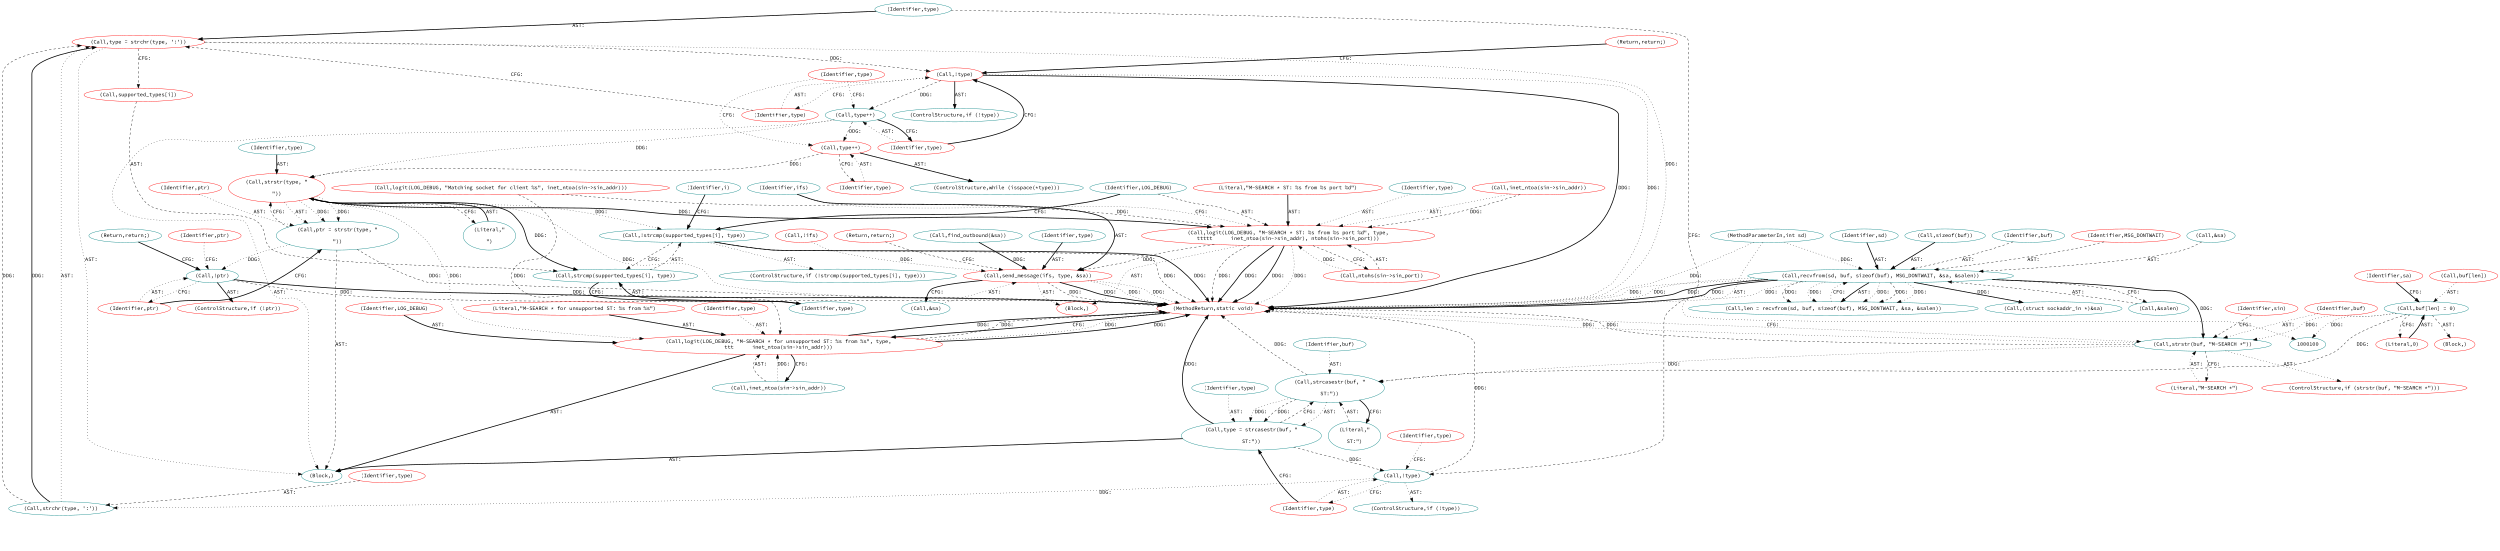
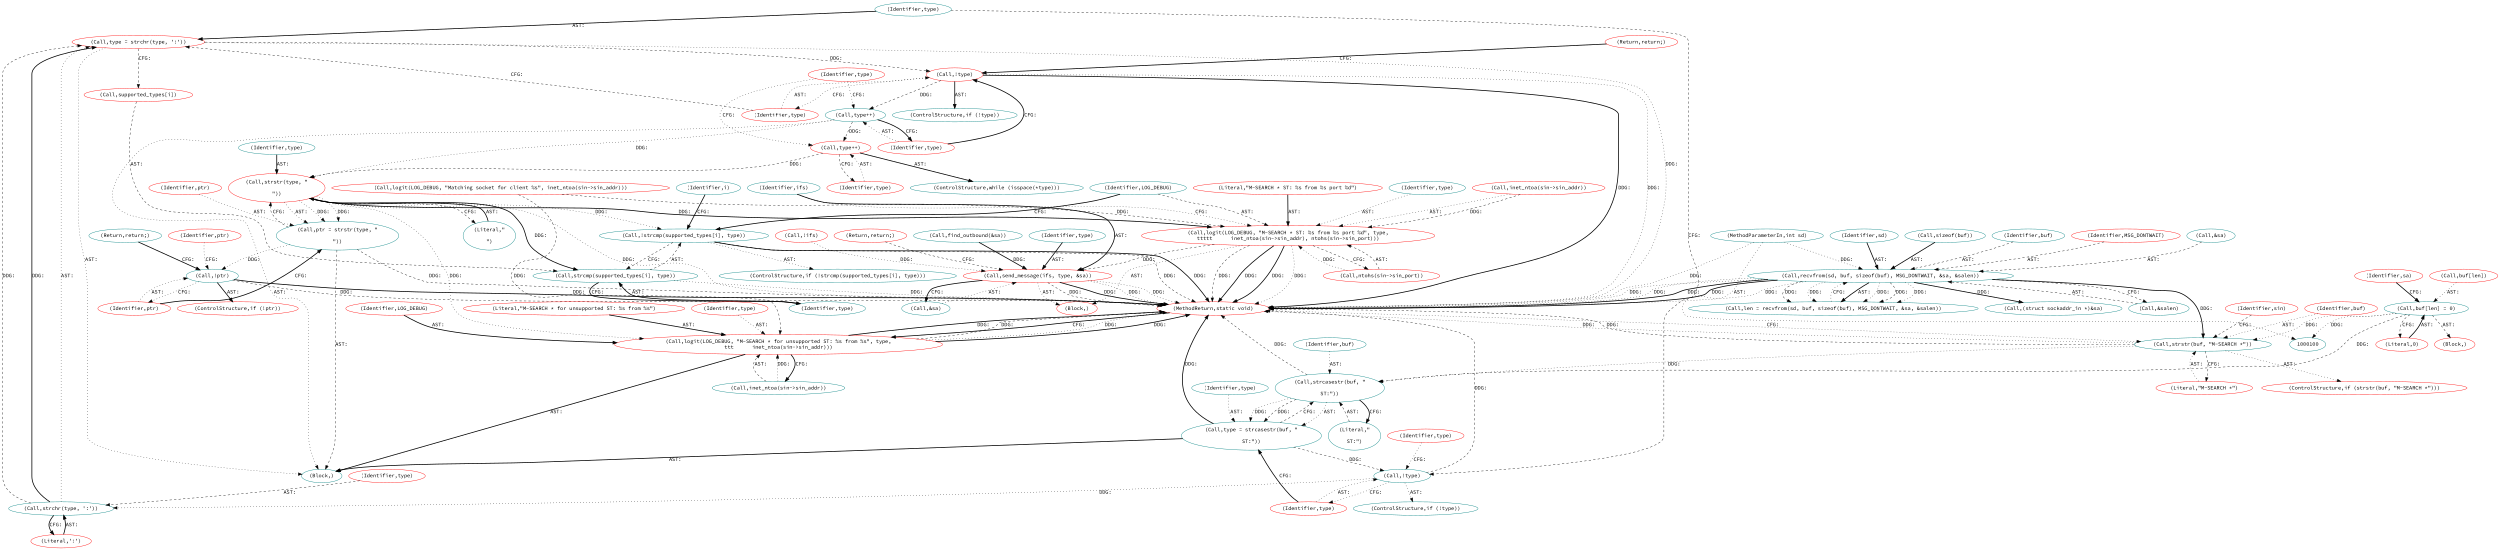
edge "(Call,strcmp(supported_types[i], type))" -> "(MethodReturn,static void)": added, label "DDG:"
node "(Literal,':')": added
